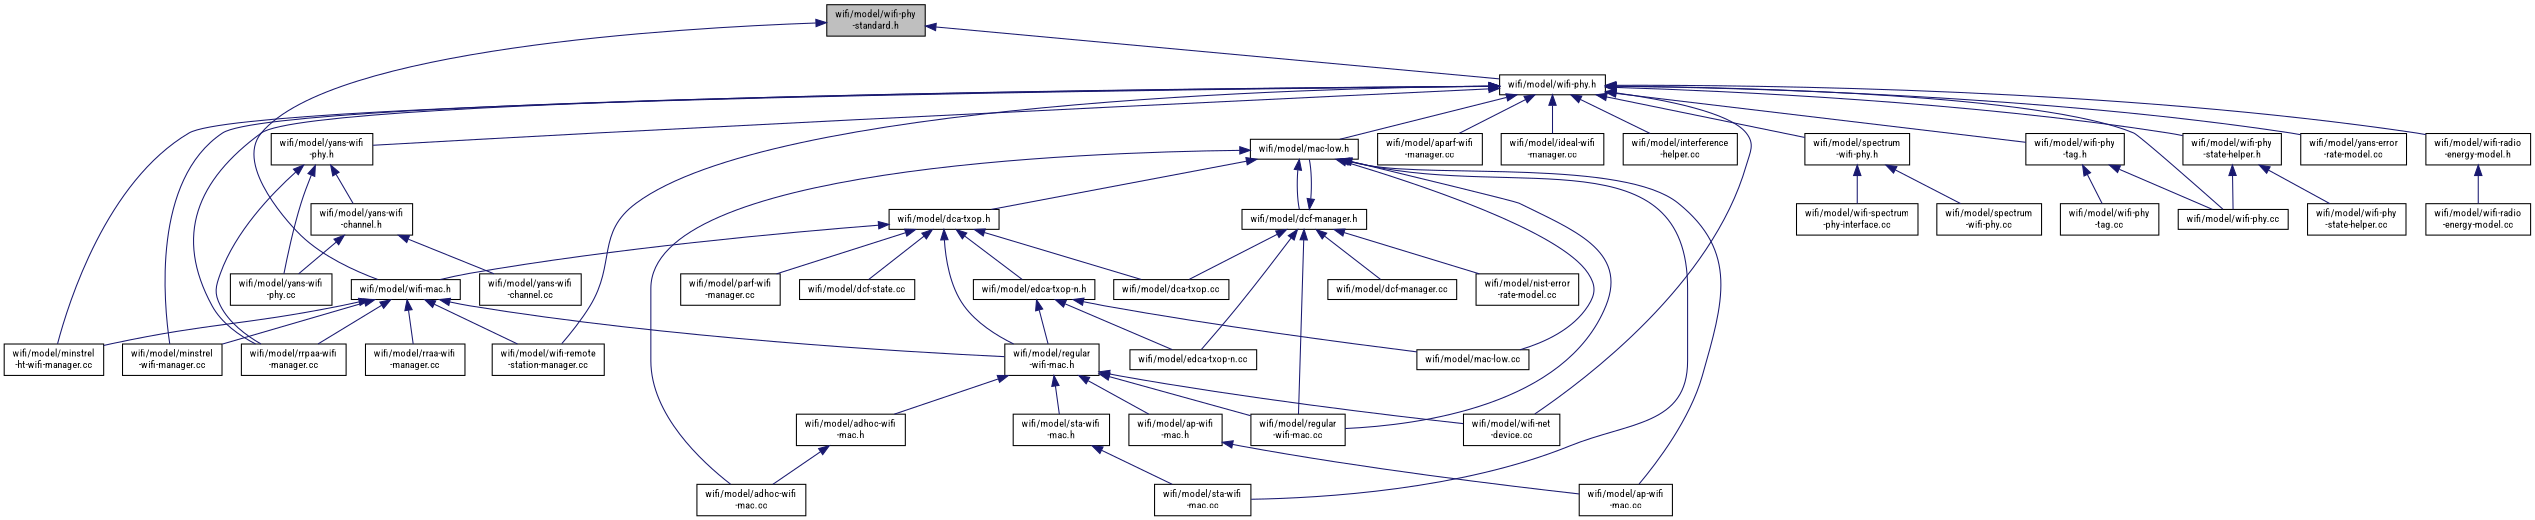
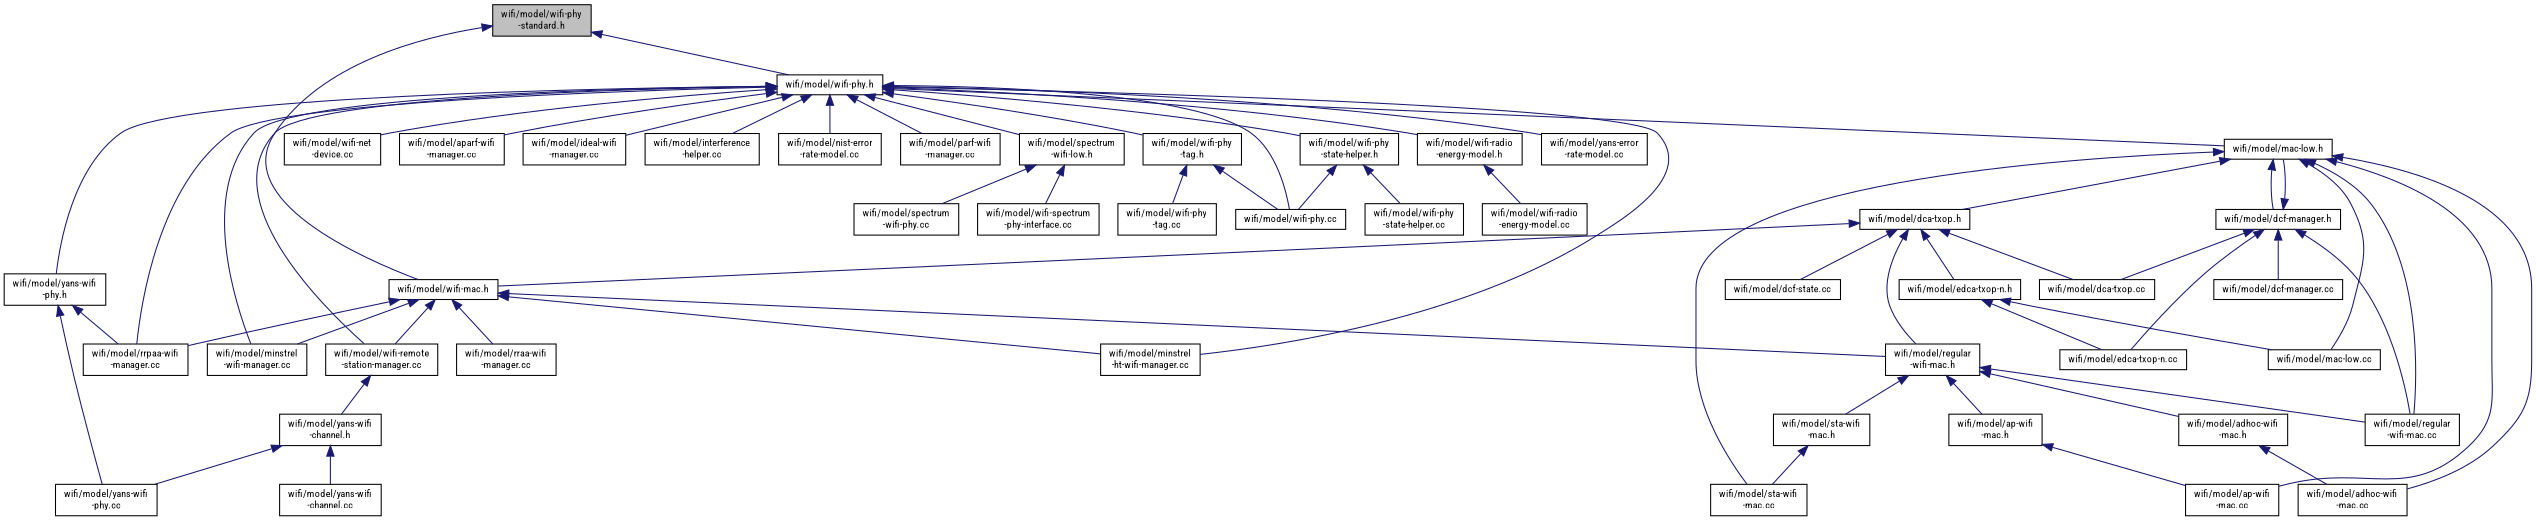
node "wifi/model/spectrum -wifi-phy.h": label "wifi/model/spectrum -wifi-phy.h" -> "wifi/model/spectrum -wifi-low.h"
edge "wifi/model/yans-wifi -channel.h" -> "wifi/model/yans-wifi -phy.h": now "wifi/model/yans-wifi -channel.h" -> "wifi/model/wifi-remote -station-manager.cc"
edge "wifi/model/parf-wifi -manager.cc" -> "wifi/model/dca-txop.h": now "wifi/model/parf-wifi -manager.cc" -> "wifi/model/wifi-phy.h"
edge "wifi/model/nist-error -rate-model.cc" -> "wifi/model/dcf-manager.h": now "wifi/model/nist-error -rate-model.cc" -> "wifi/model/wifi-phy.h"
edge "wifi/model/regular -wifi-mac.h" -> "wifi/model/edca-txop-n.h": removed
edge "wifi/model/wifi-net -device.cc" -> "wifi/model/regular -wifi-mac.h": removed
